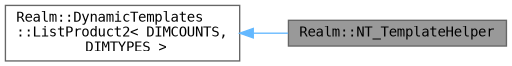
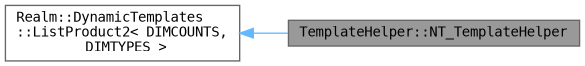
node "Realm::NT_TemplateHelper": label "Realm::NT_TemplateHelper" -> "TemplateHelper::NT_TemplateHelper"
